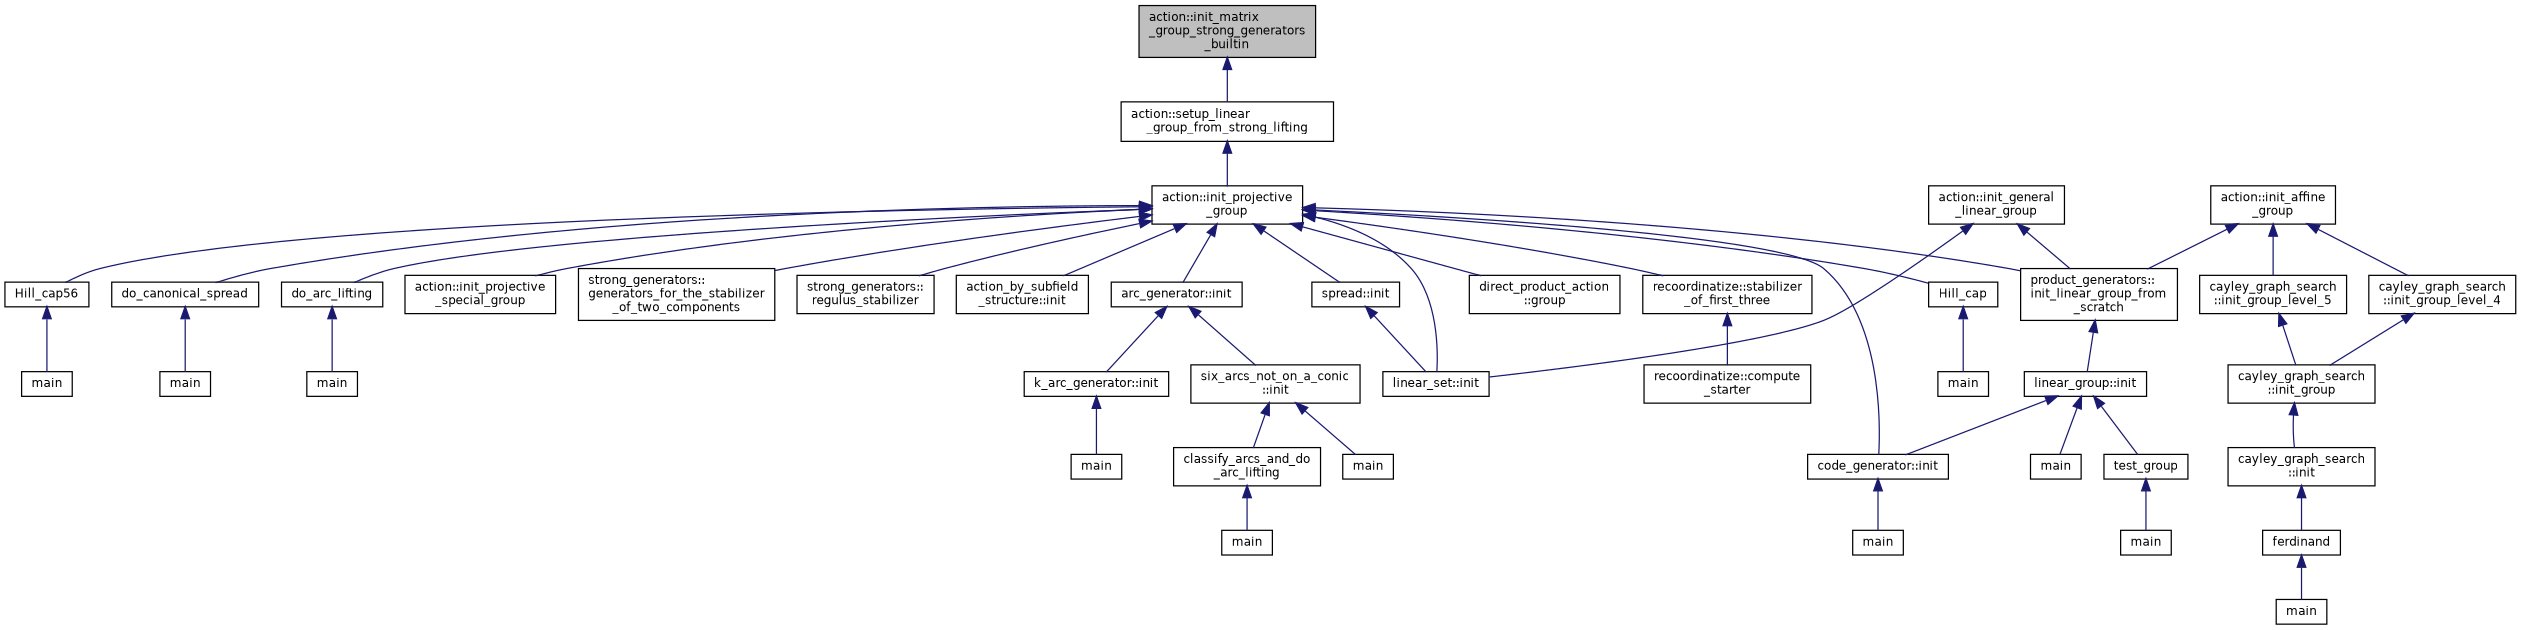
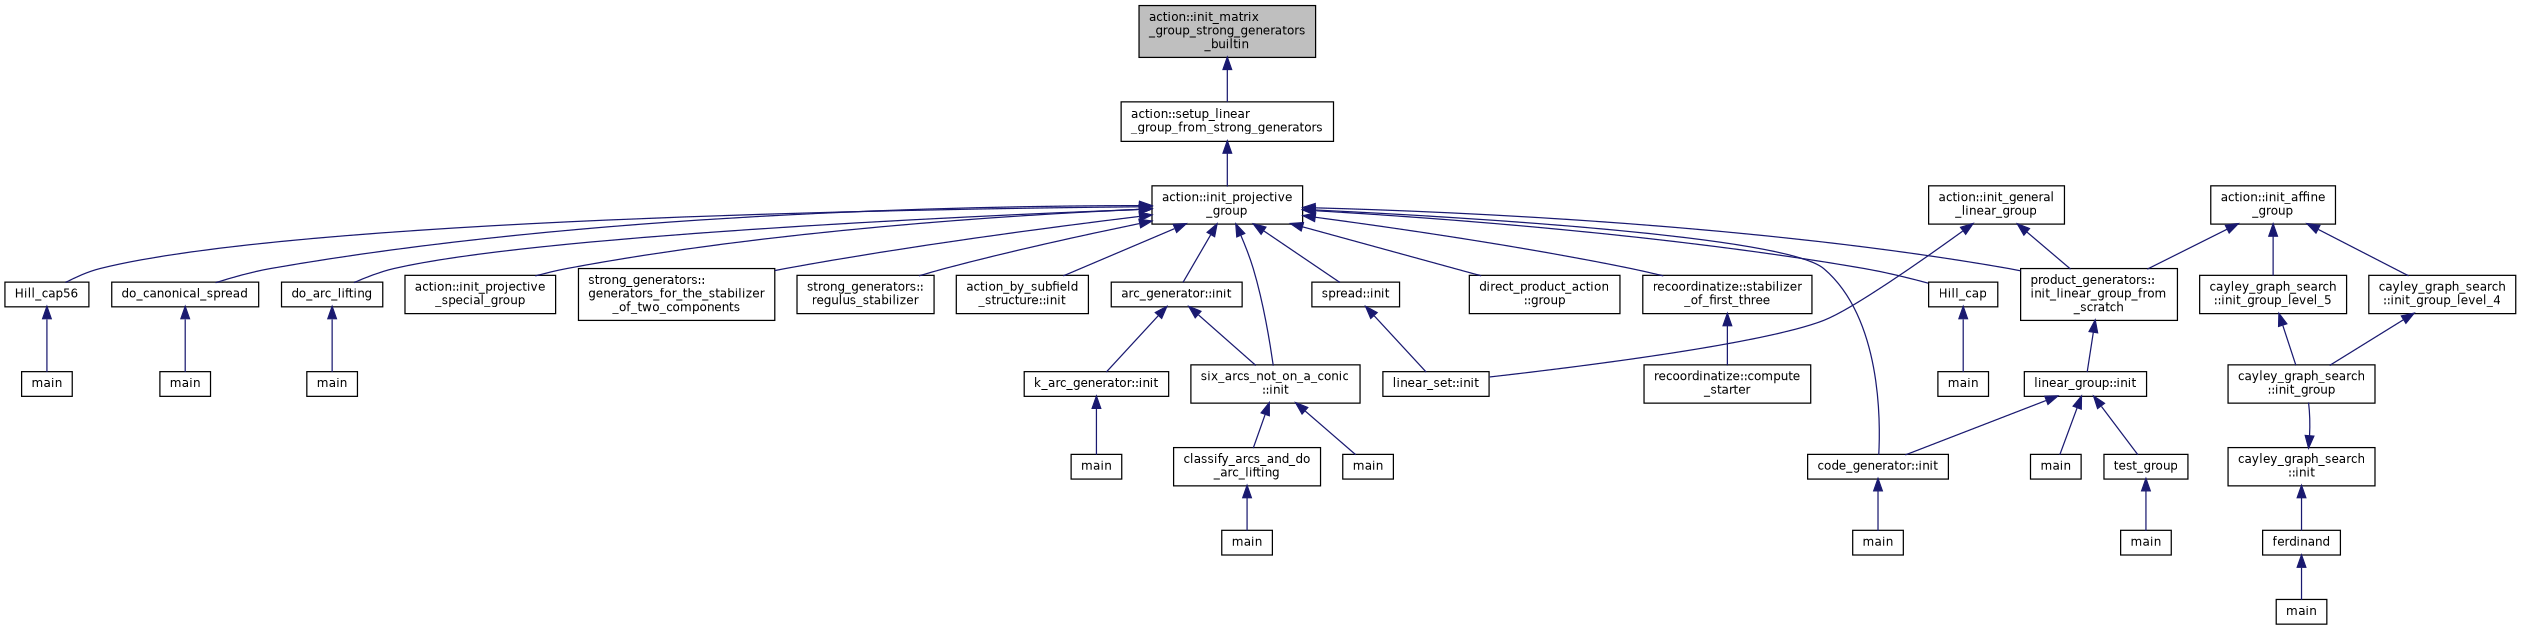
node "action::setup_linear _group_from_strong_lifting": label "action::setup_linear _group_from_strong_lifting" -> "action::setup_linear _group_from_strong_generators"
edge "linear_set::init" -> "action::init_projective _group": now "six_arcs_not_on_a_conic ::init" -> "action::init_projective _group"
edge "cayley_graph_search ::init" -> "cayley_graph_search ::init_group": reversed
